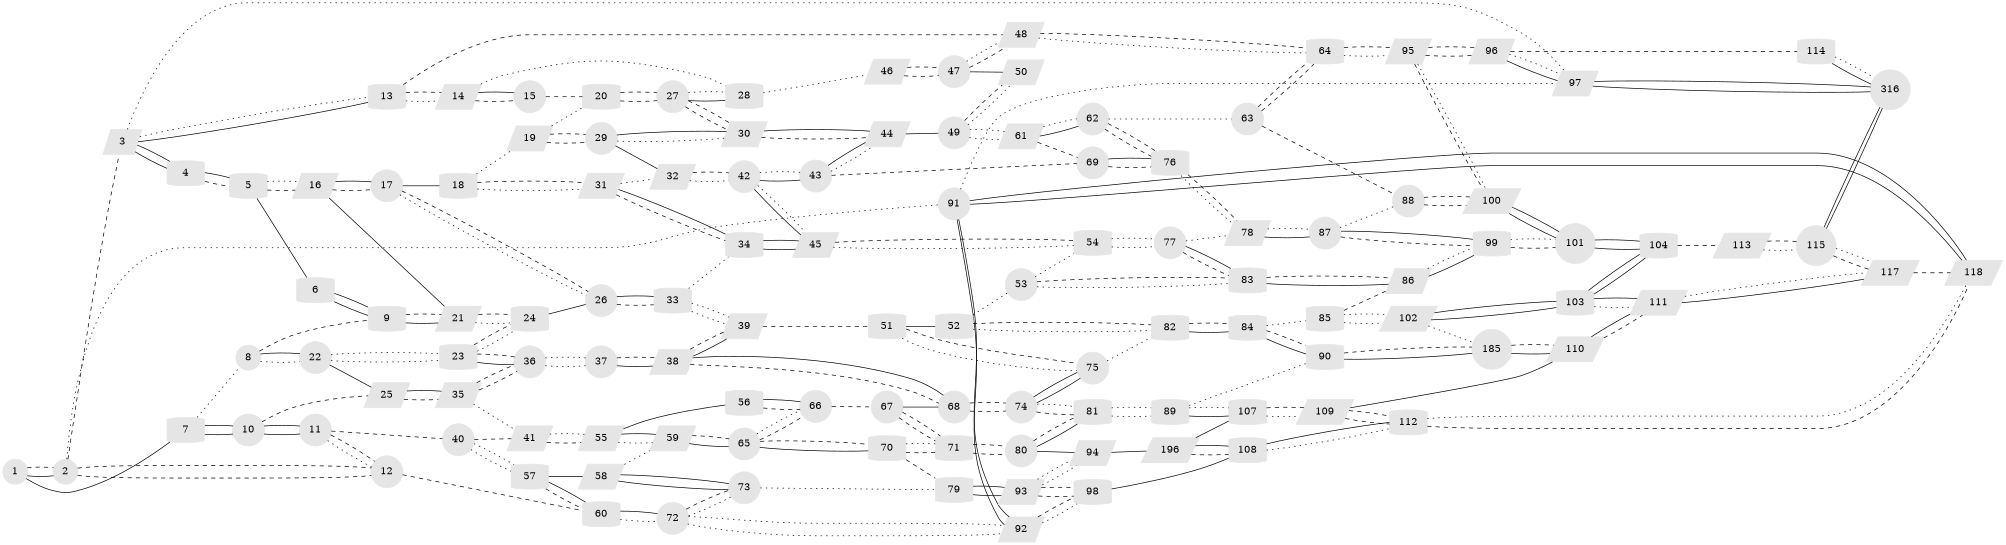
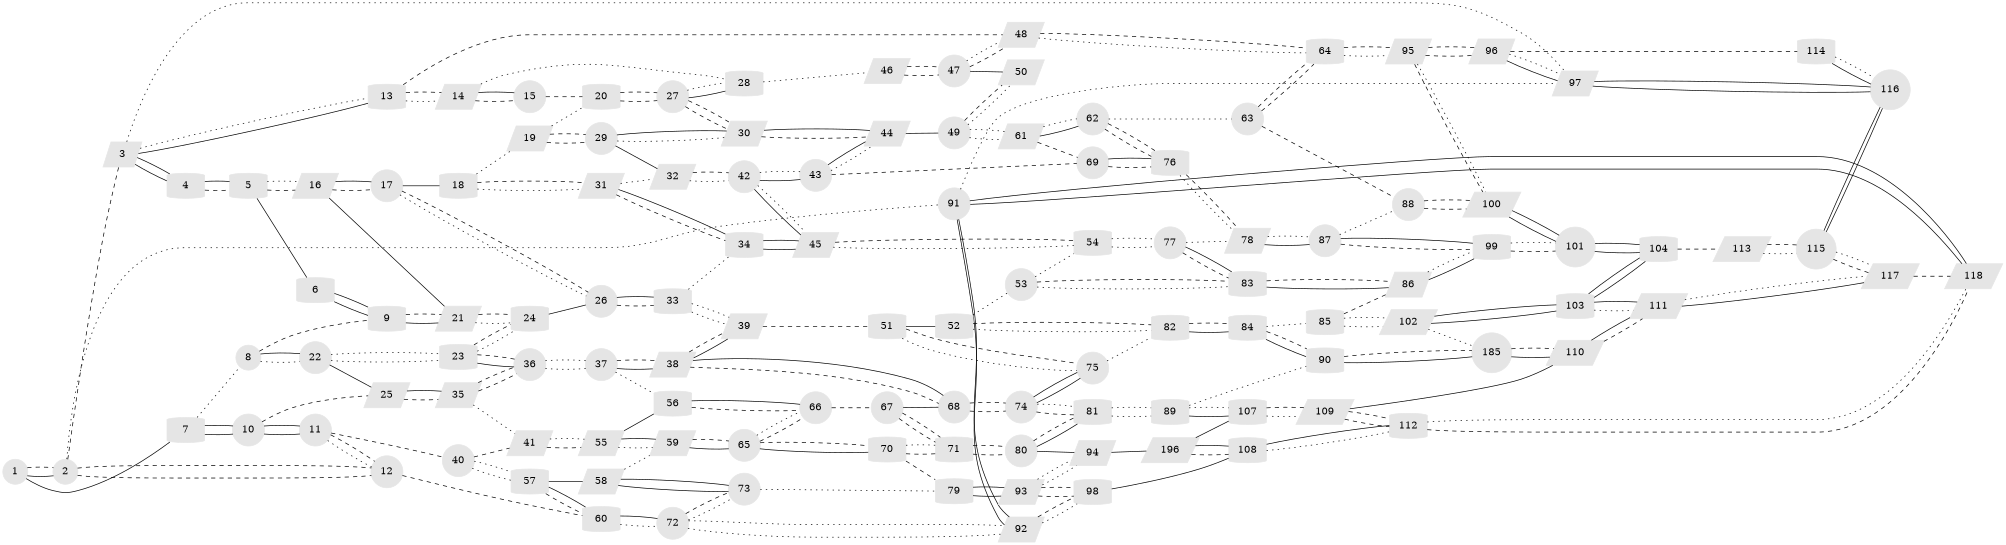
node "316": label "316" -> "116"
edge "37" -- "56": added
